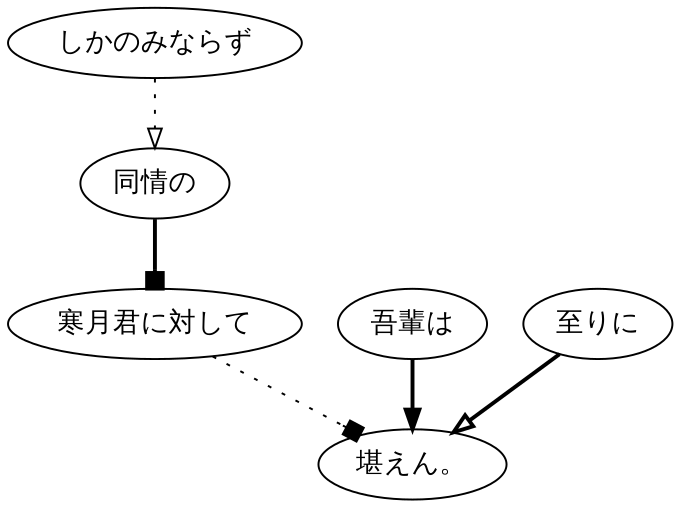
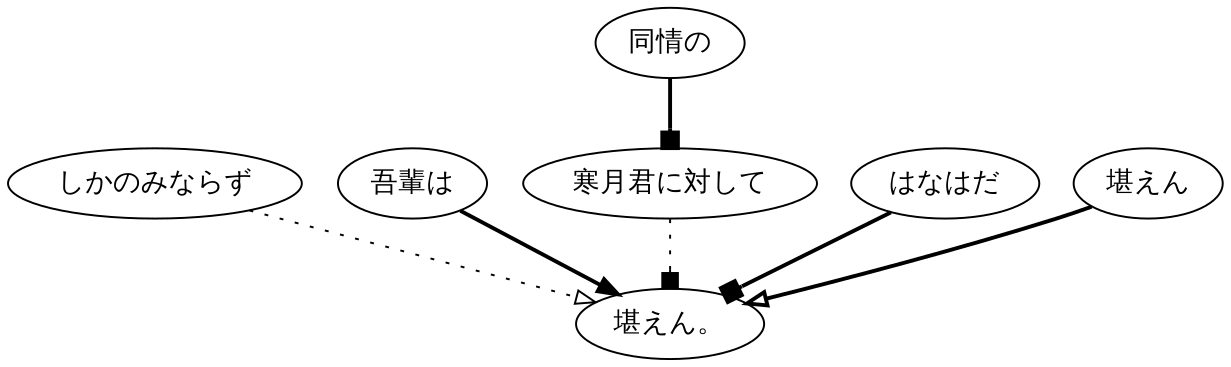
edge "しかのみならず" -> "同情の": now "しかのみならず" -> "堪えん。"
node "はなはだ": added
node "至りに": label "至りに" -> "堪えん"
